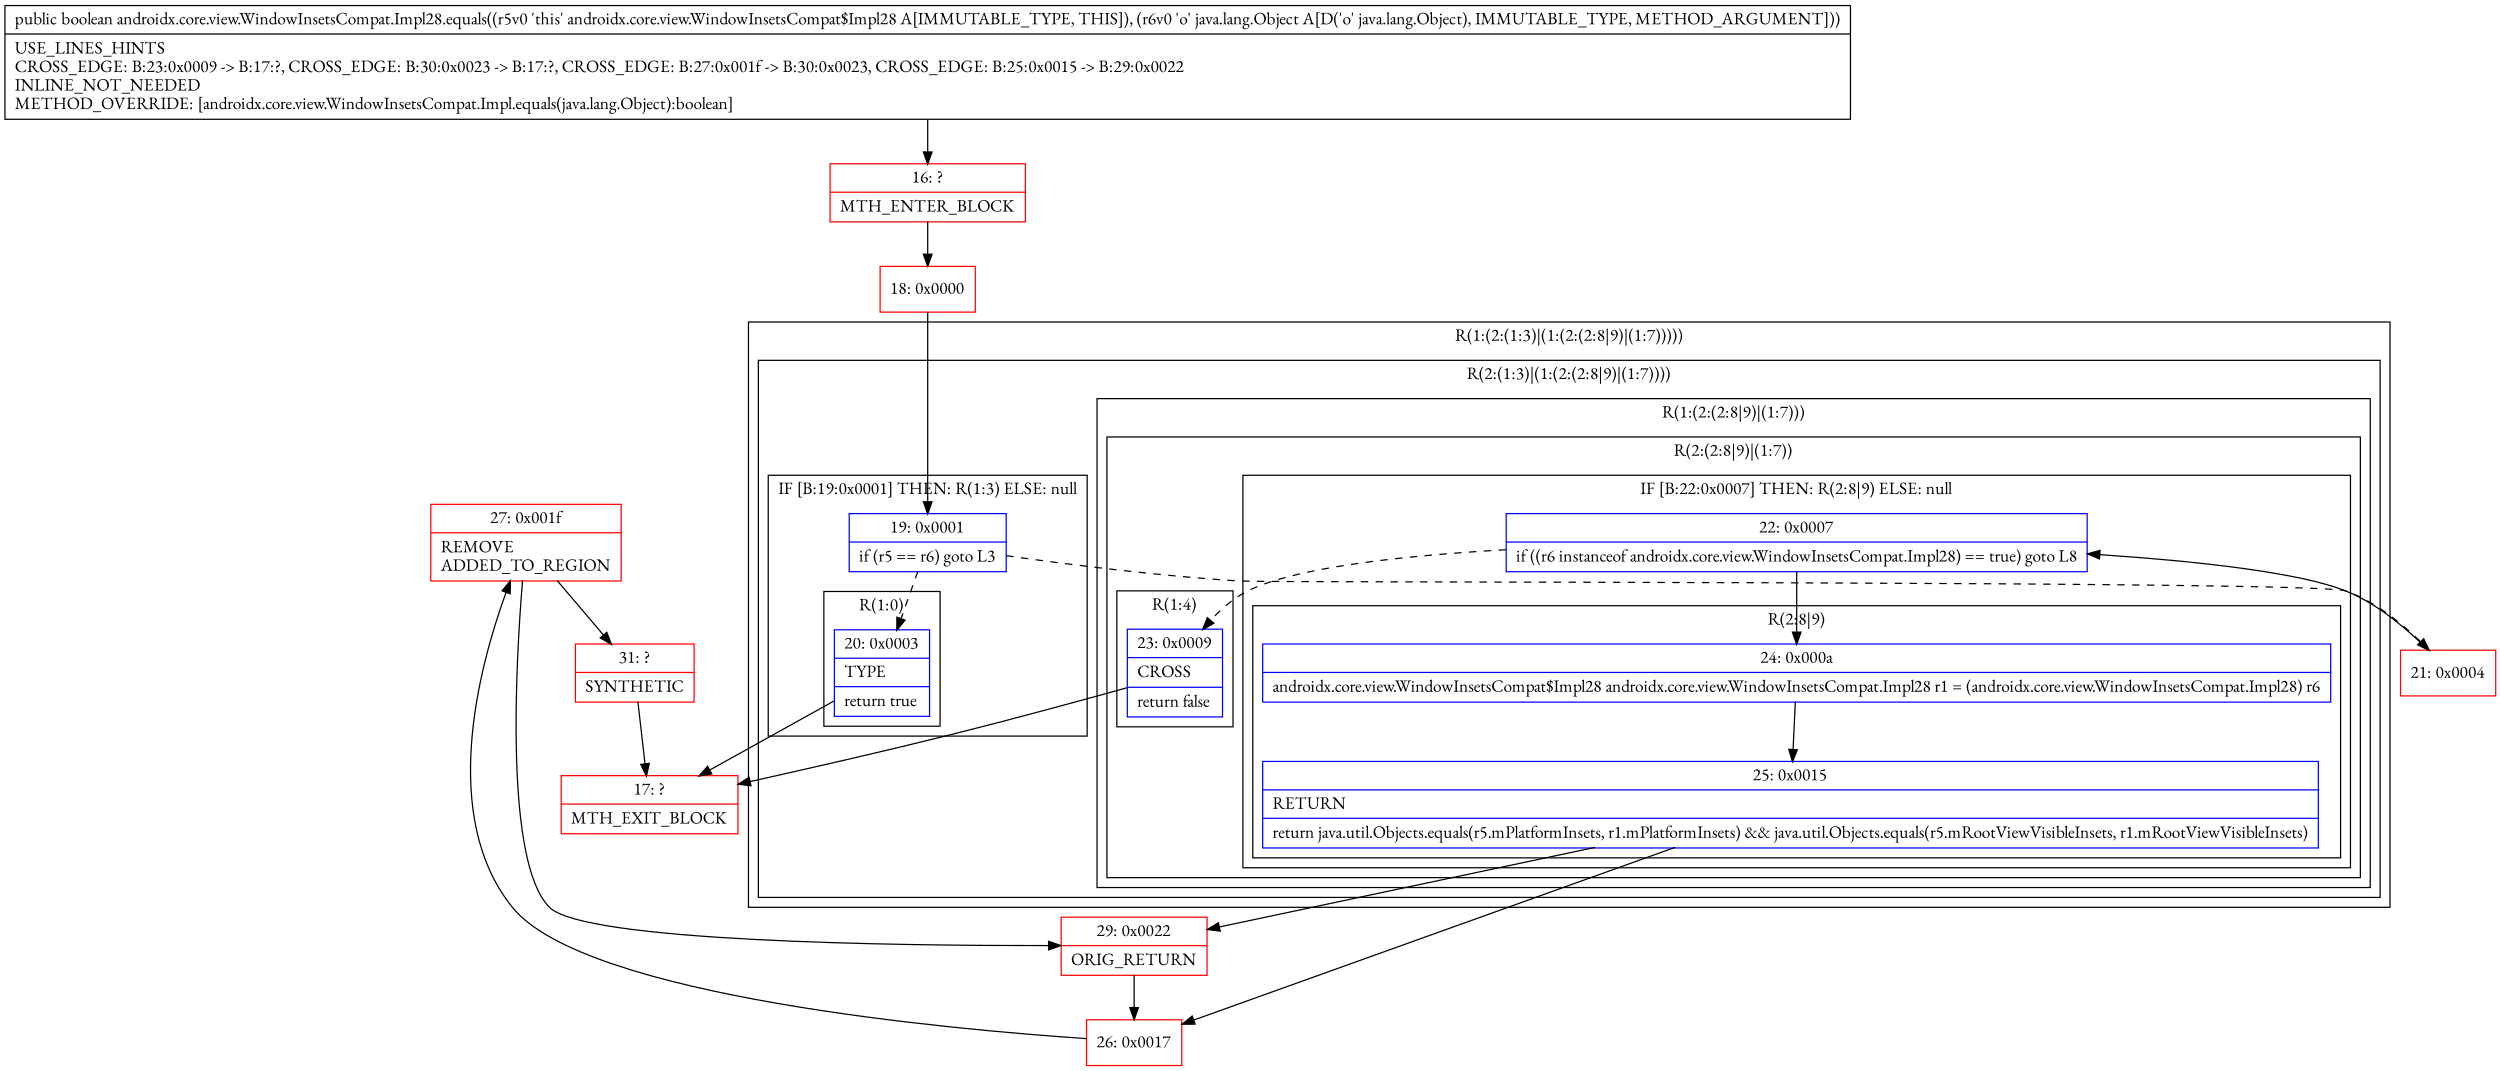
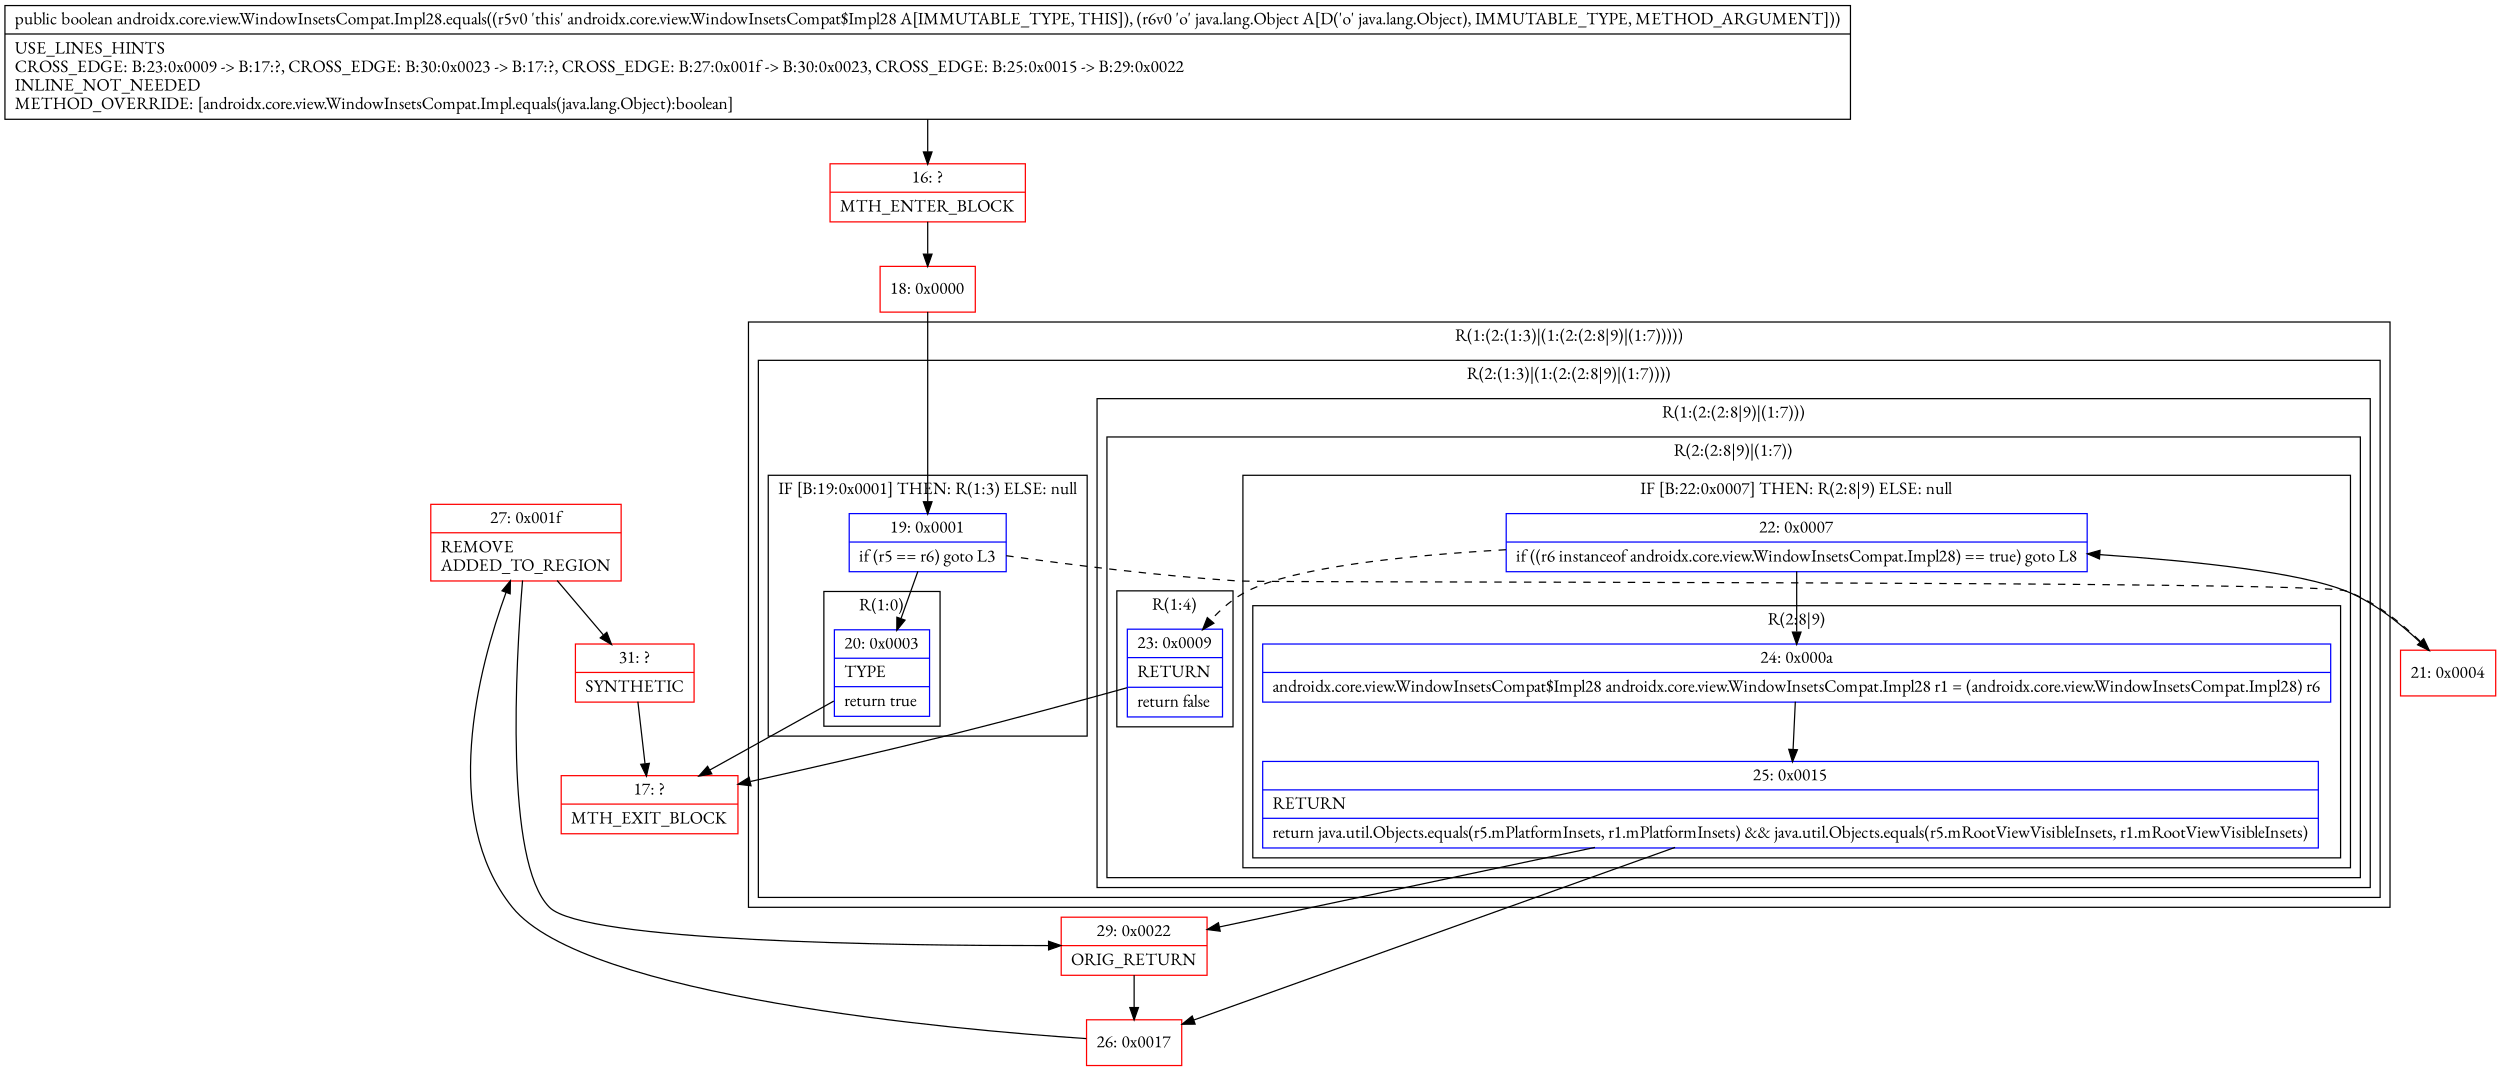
edge "19: 0x0001" -> "20: 0x0003": style dashed -> solid
node "23: 0x0009": text "CROSS" -> "RETURN"
